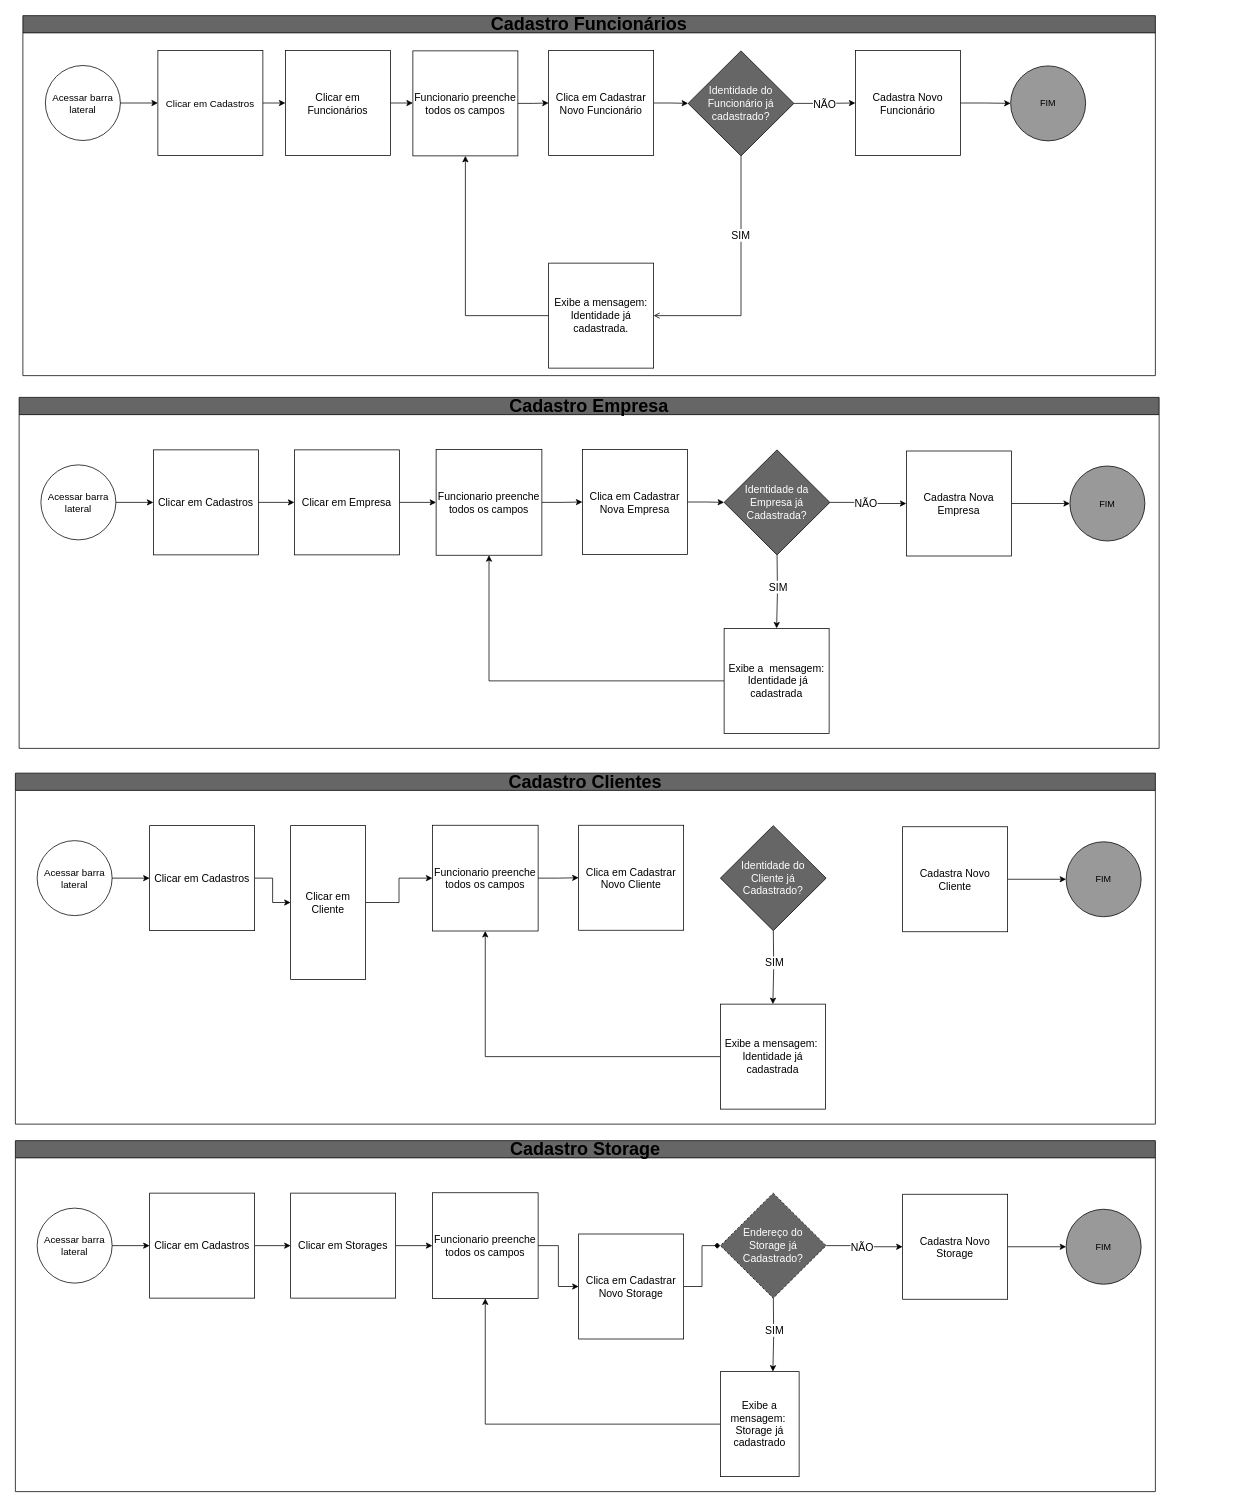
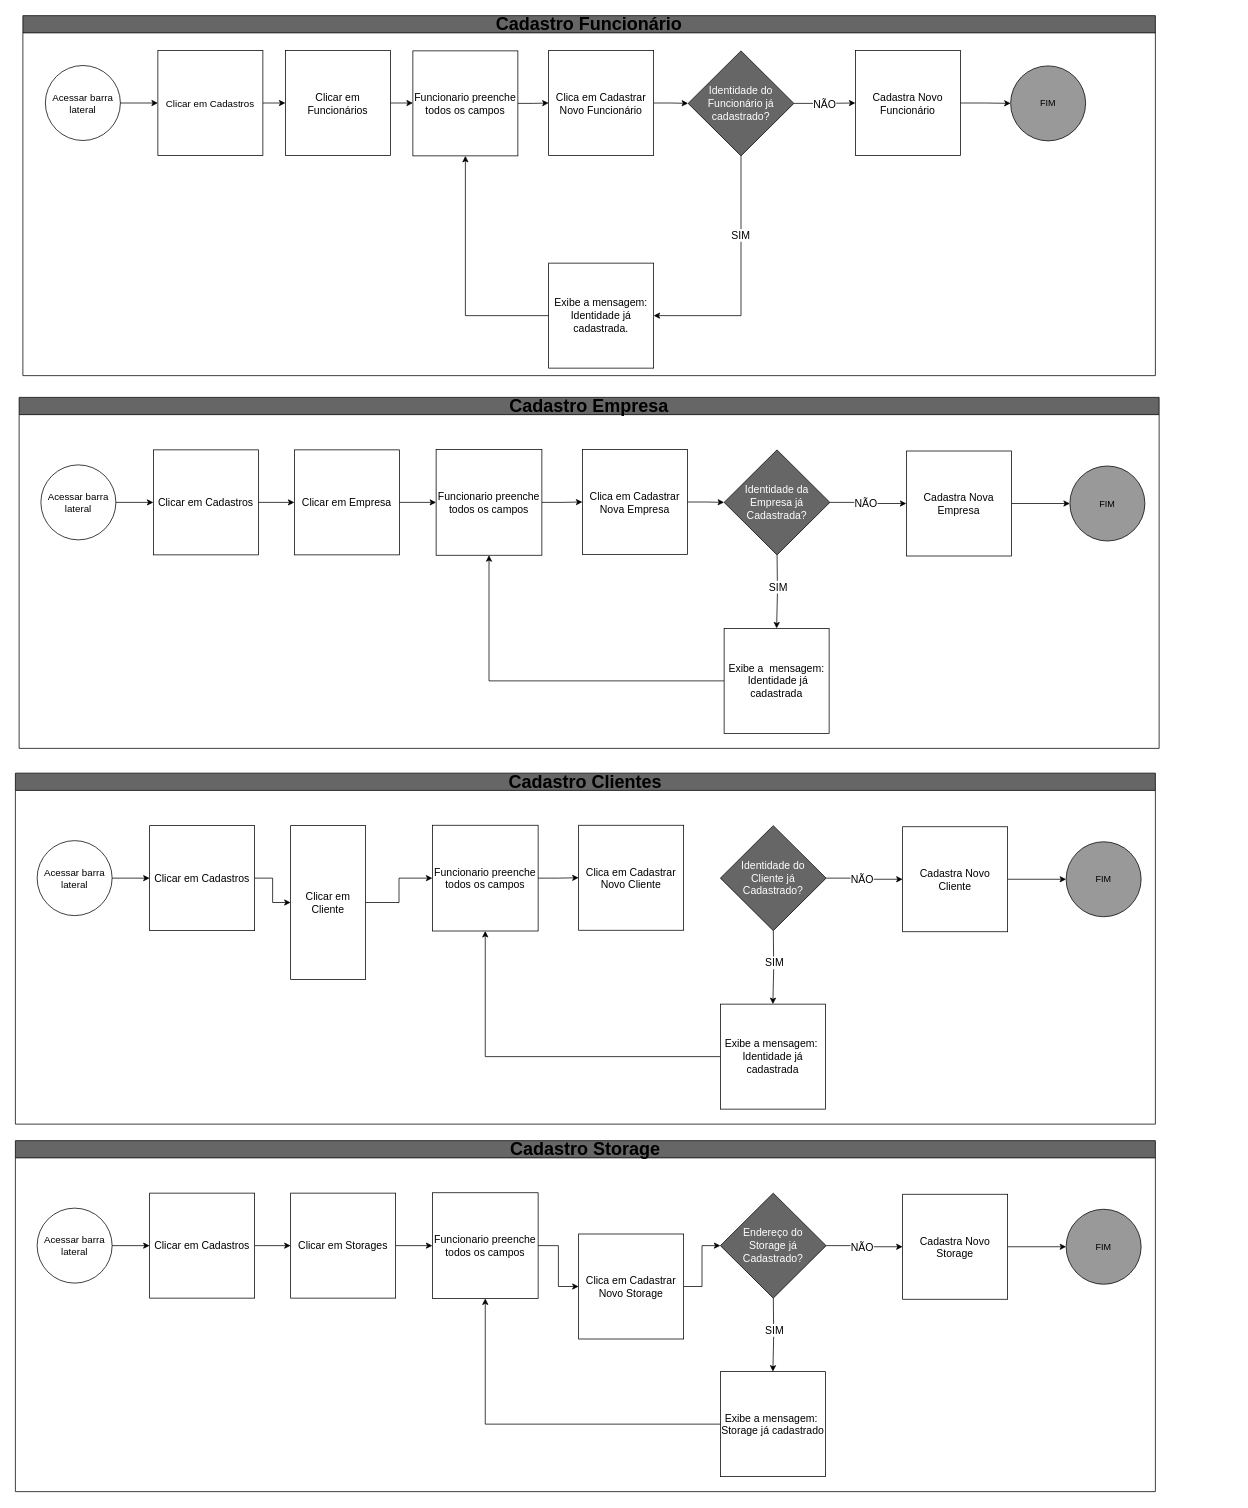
node "Cadastro Funcionários": label "Cadastro Funcionários" -> "Cadastro Funcionário"
edge "Identidade do Funcionário já cadastrado?" -> "Exibe a mensagem: Identidade já cadastrada.": arrowhead open -> classic
edge "Identidade do Cliente já Cadastrado?" -> "Cadastra Novo Cliente": added, label "NÃO"
edge "Clica em Cadastrar Novo Storage" -> "Endereço do Storage já Cadastrado?": arrowhead diamond -> classic
node "Endereço do Storage já Cadastrado?": style dashed -> solid
node "Exibe a mensagem: Storage já cadastrado": size 79x105 -> 105x105
